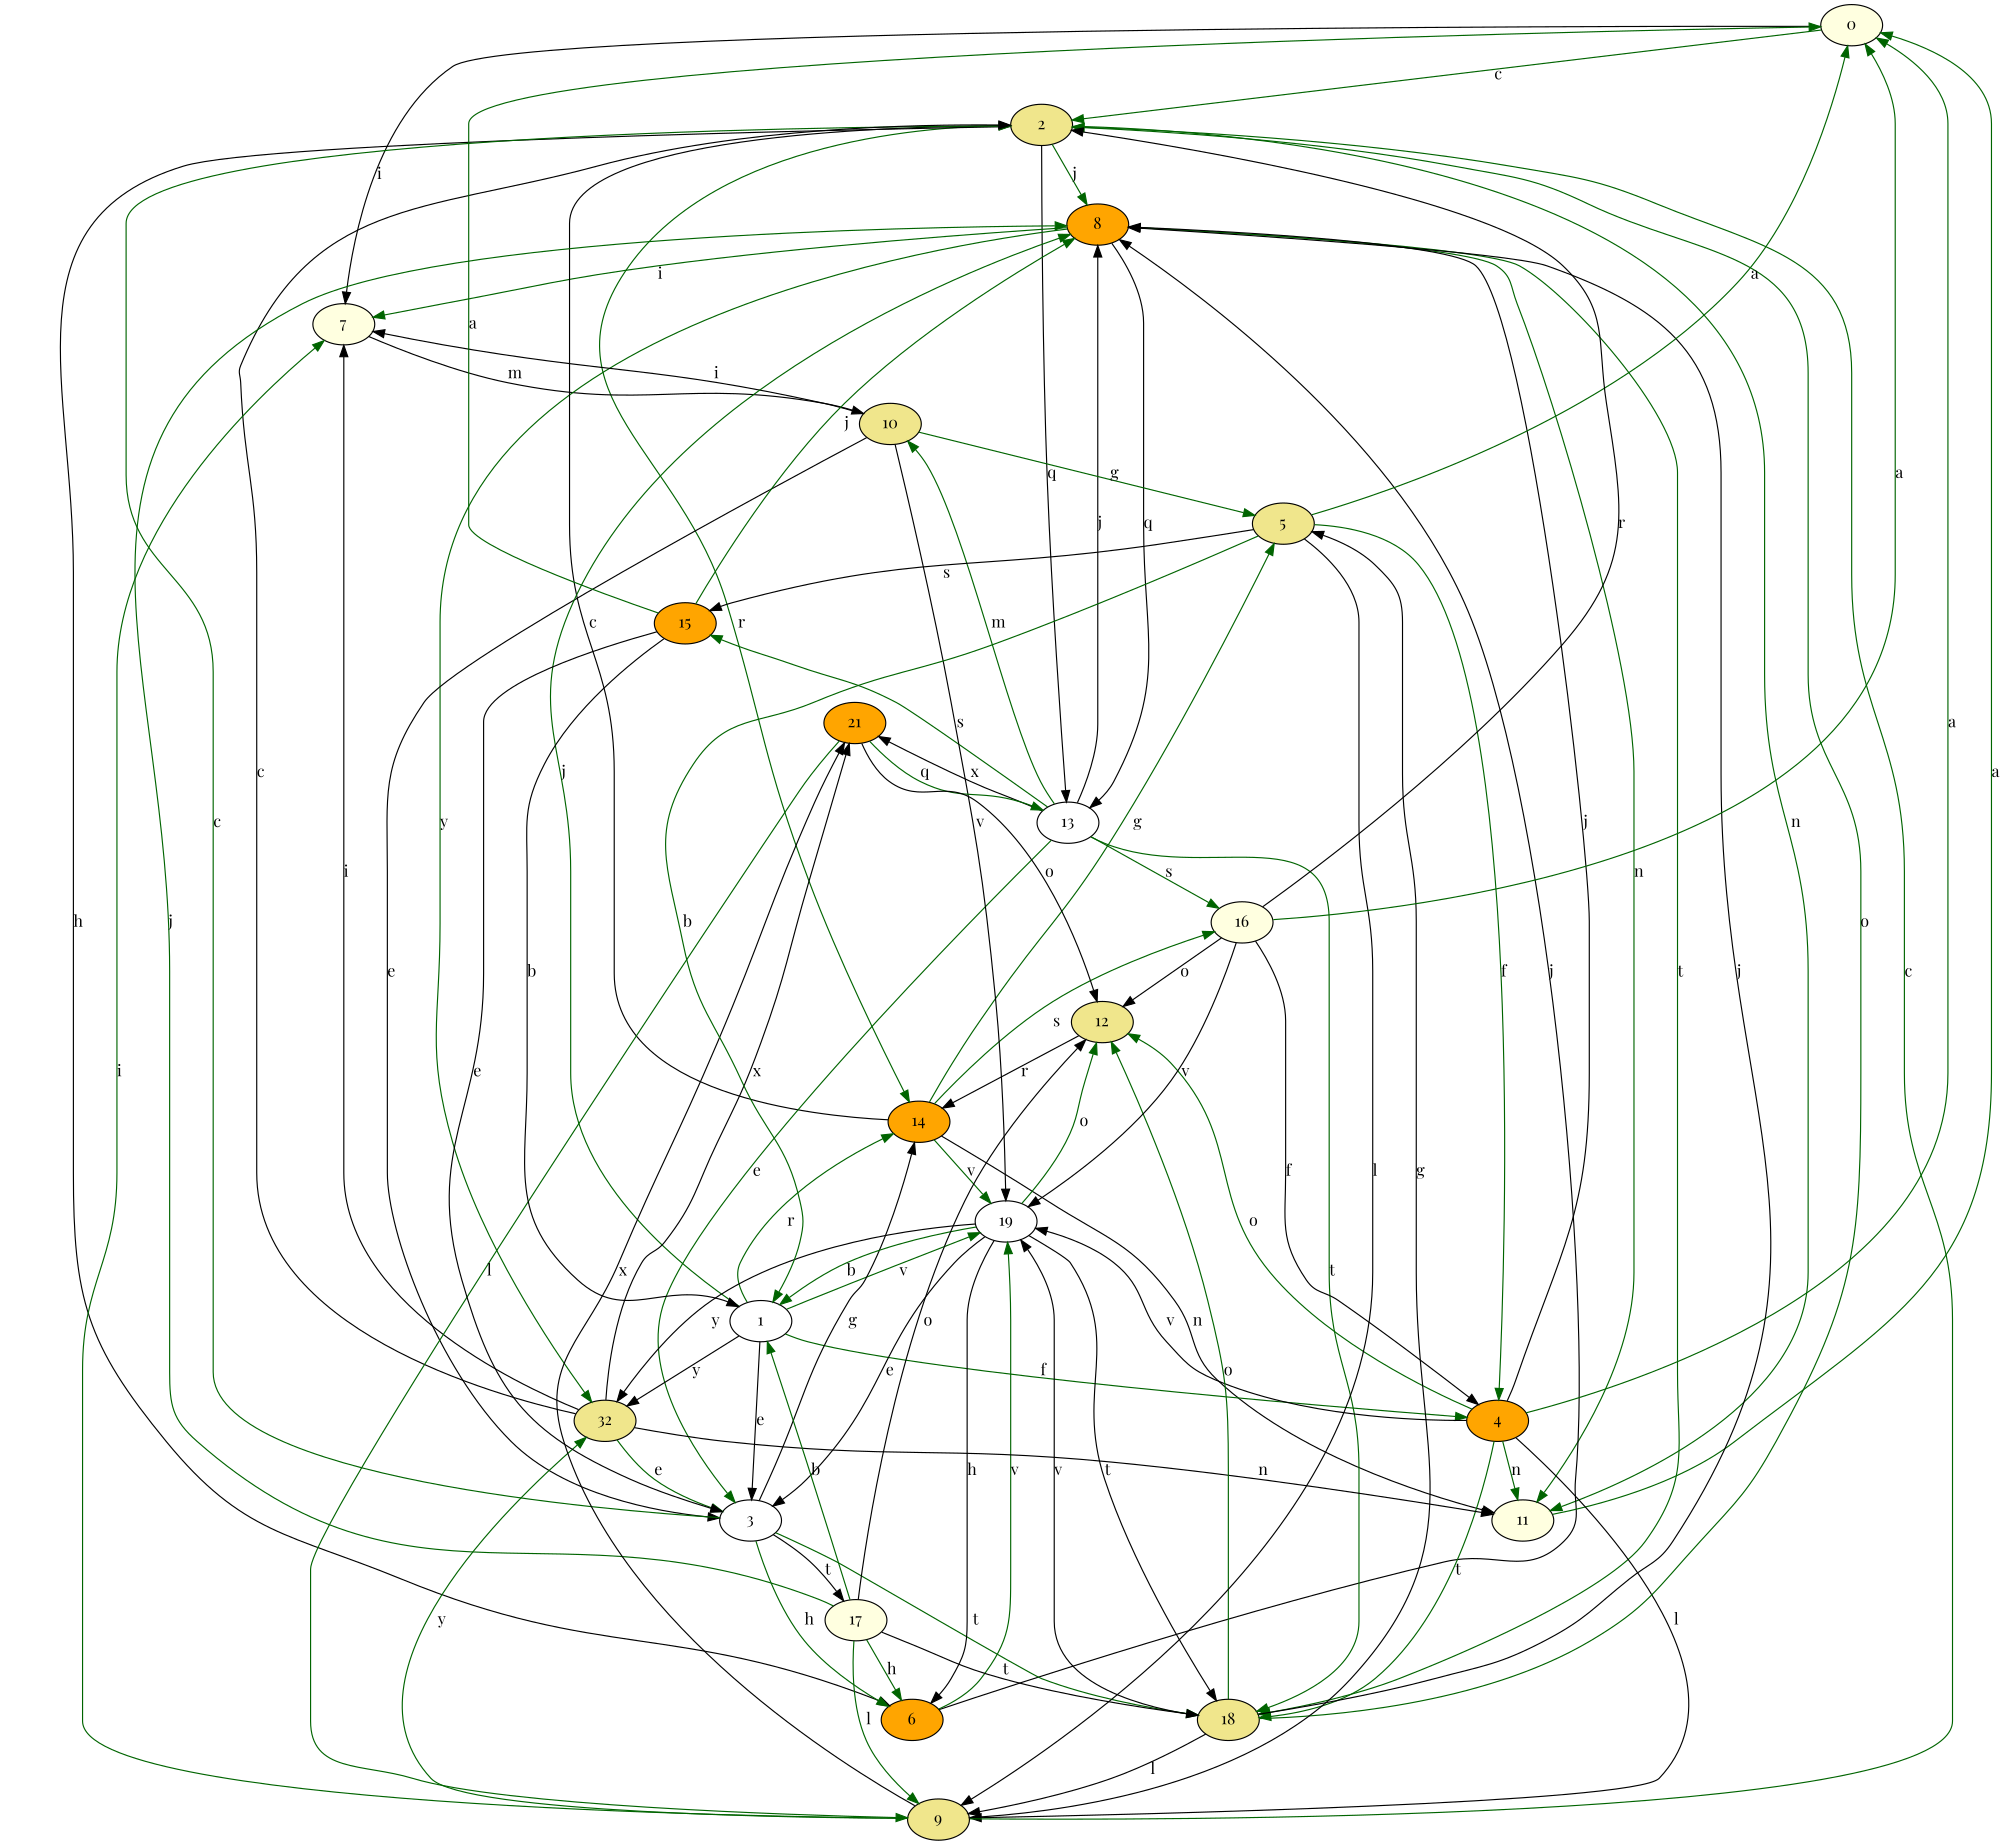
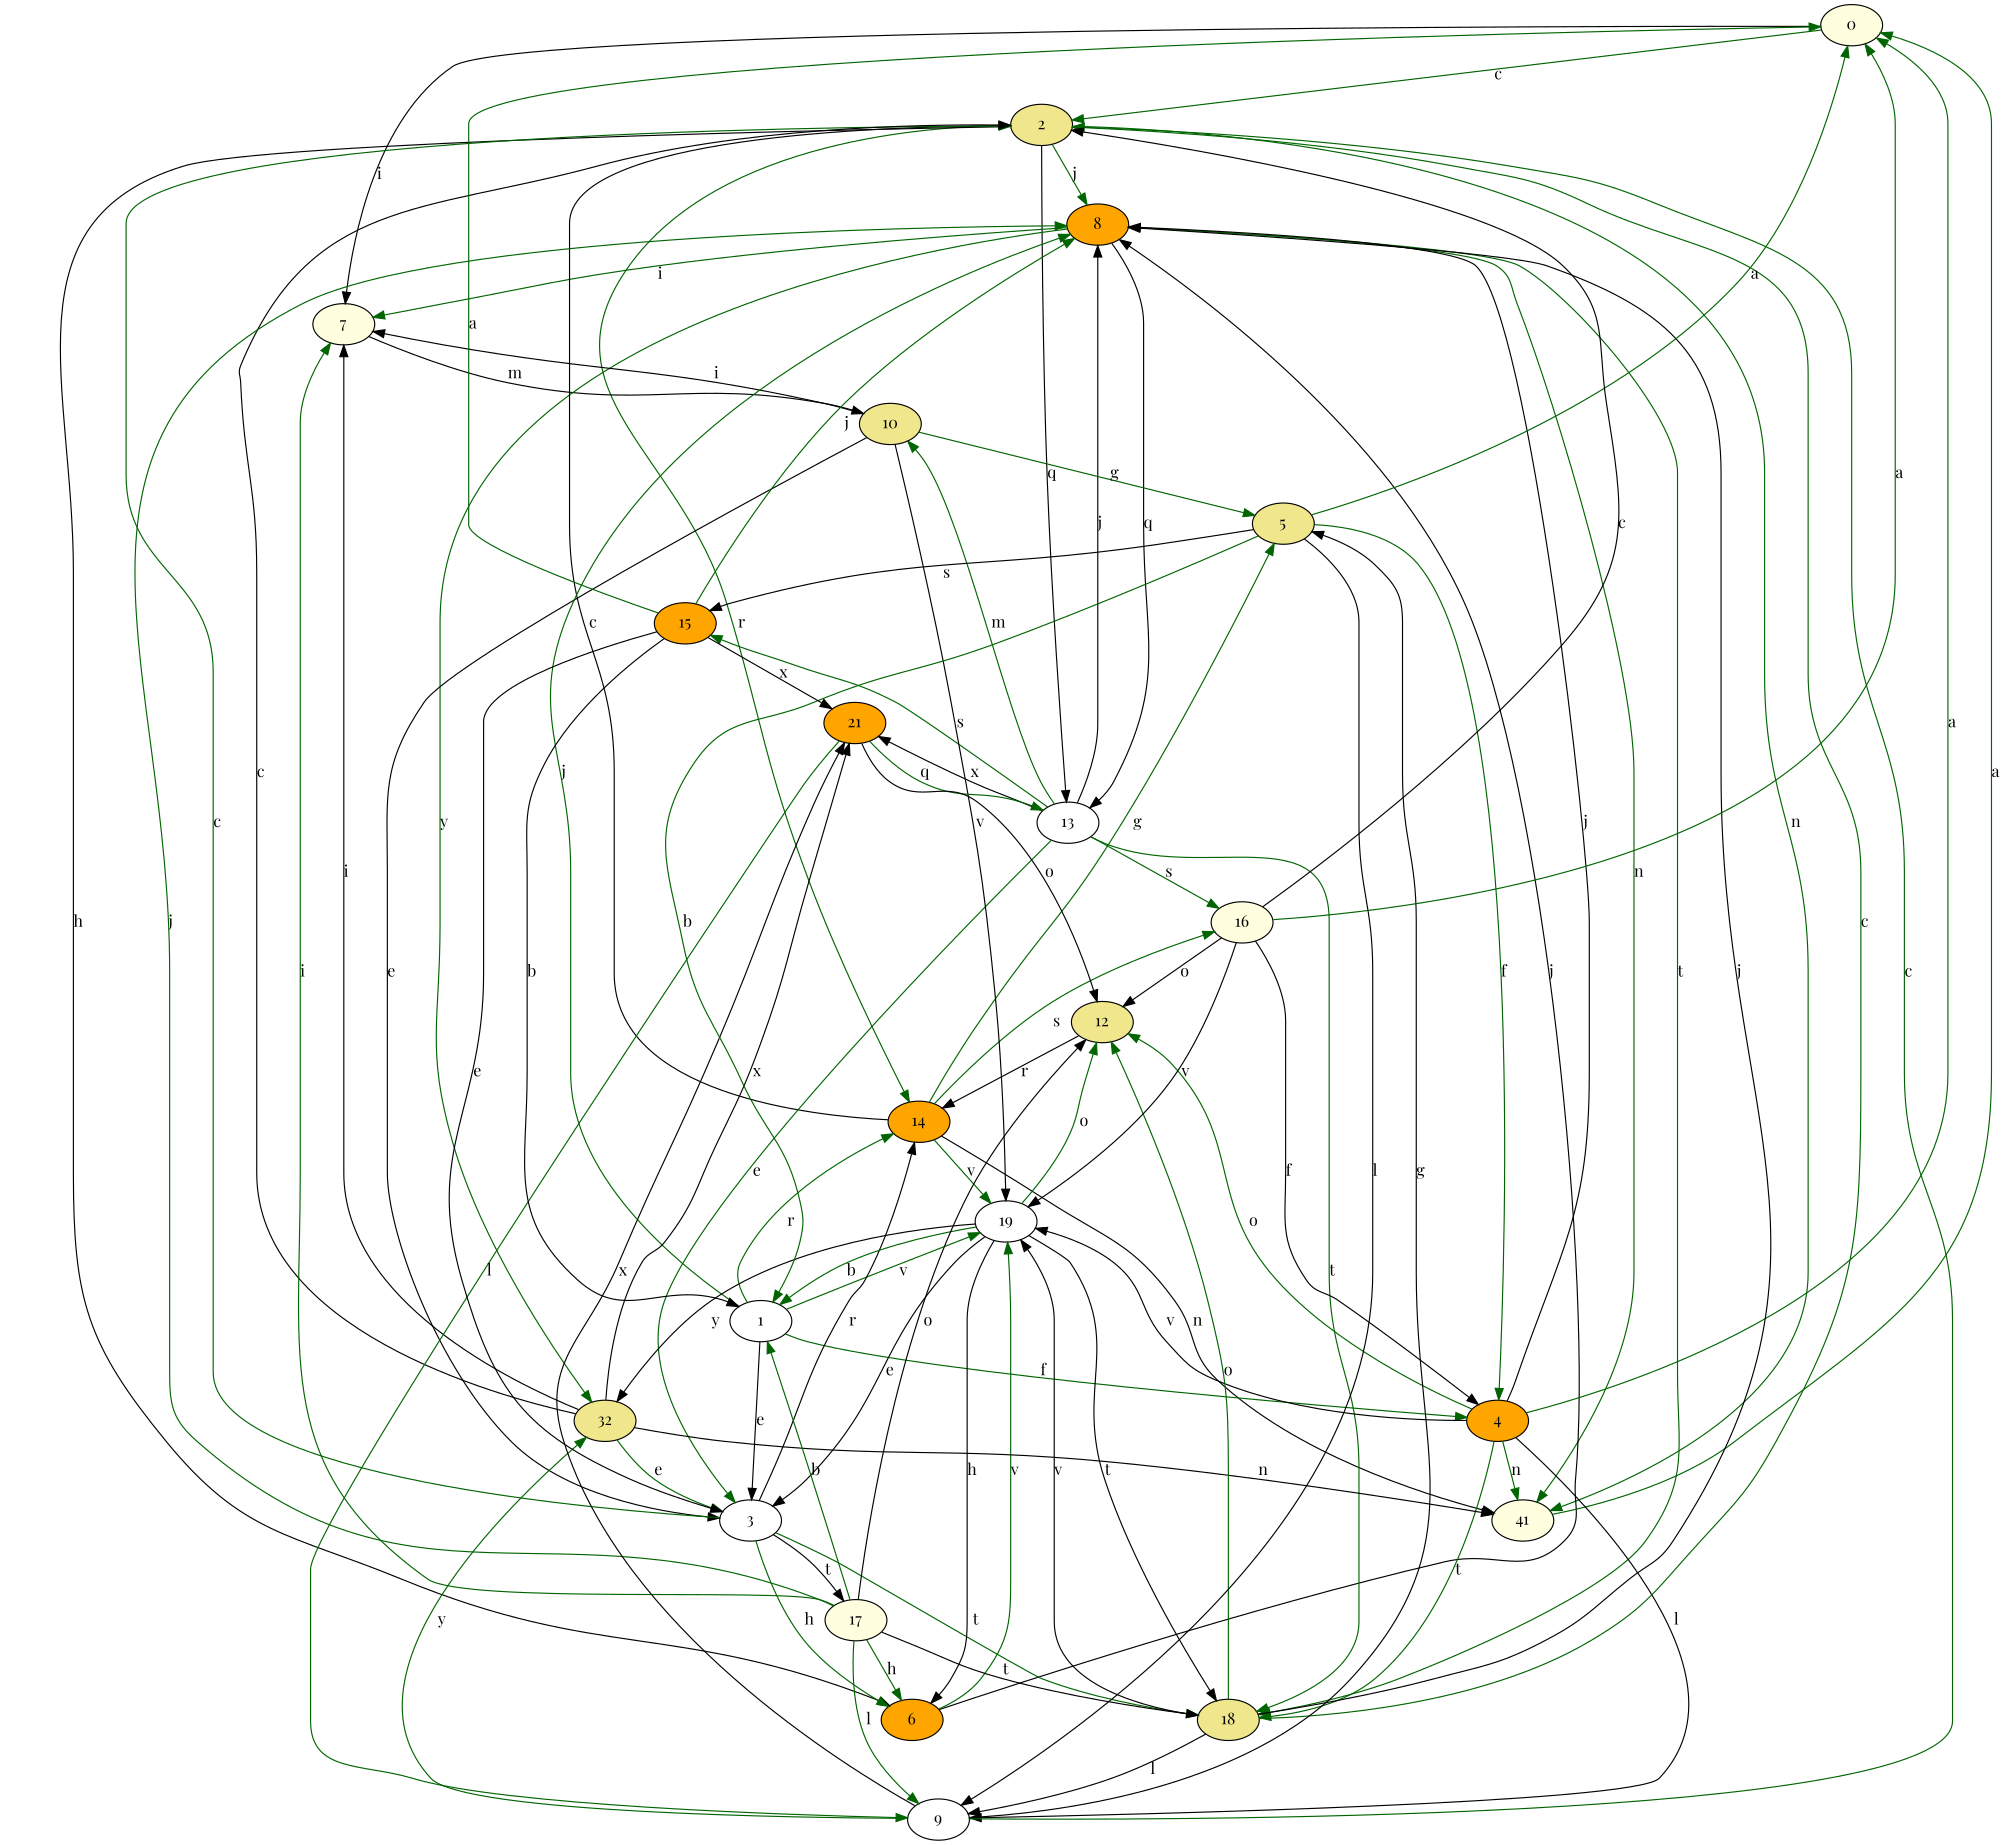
edge "16" -> "2": label "r" -> "c"
edge "15" -> "21": added, label "x"
edge "18" -> "2": label "o" -> "c"
edge "3" -> "14": label "g" -> "r"
edge "1" -> "32": removed, label "y"
edge "9" -> "7": now "17" -> "7"
node "11": label "11" -> "41"
node "9": fillcolor khaki -> white
